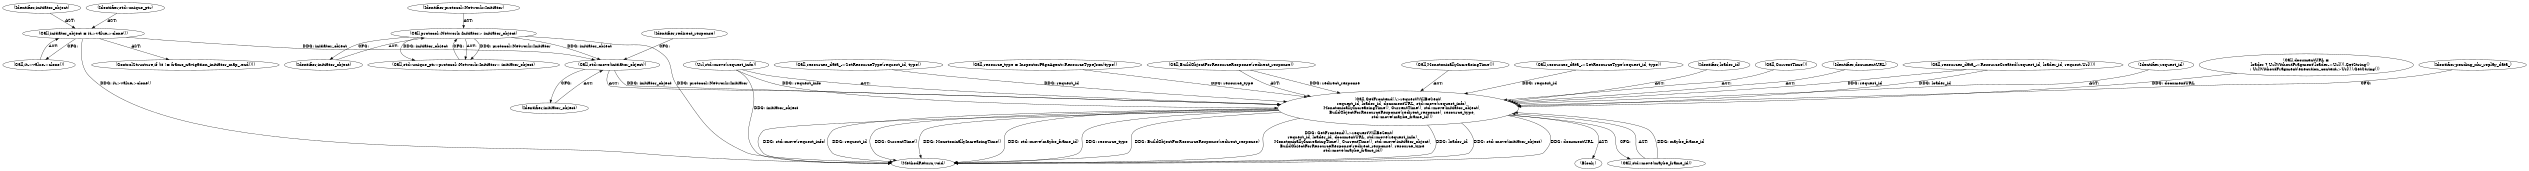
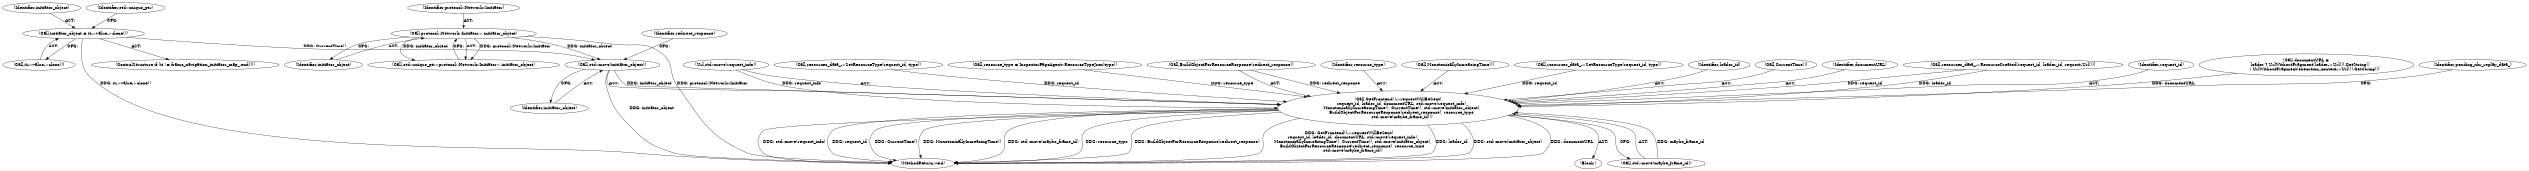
edge "(Identifier,std::unique_ptr)" -> "(Call,initiator_object = it->value->clone())": label "AST: " -> "CFG: "
edge "(Call,initiator_object = it->value->clone())" -> "(Call,std::move(initiator_object))": label "DDG: initiator_object" -> "DDG: CurrentTime()"
node "(Identifier,resource_type)": added
edge "(Url,std::move(request_info))" -> "(MethodReturn,void)": now "(Call,std::move(initiator_object))" -> "(MethodReturn,void)"
